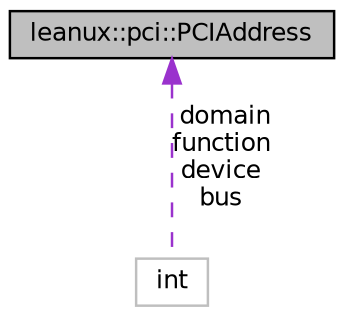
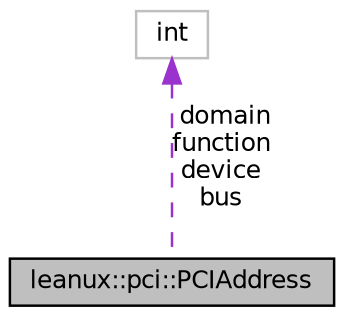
edge "int" -> "leanux::pci::PCIAddress": reversed
